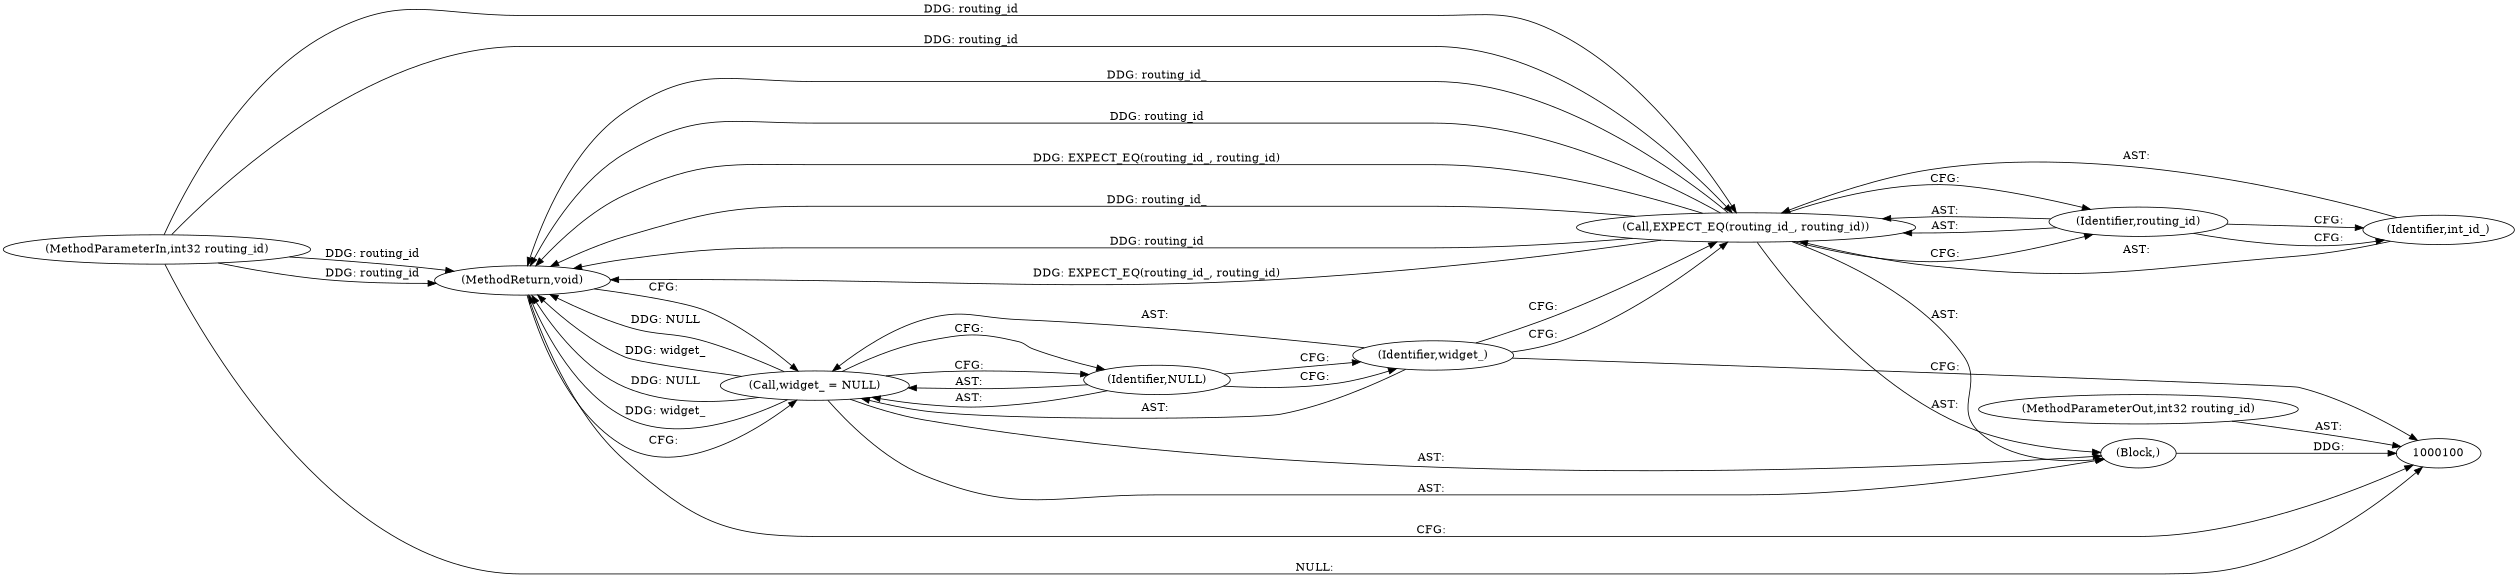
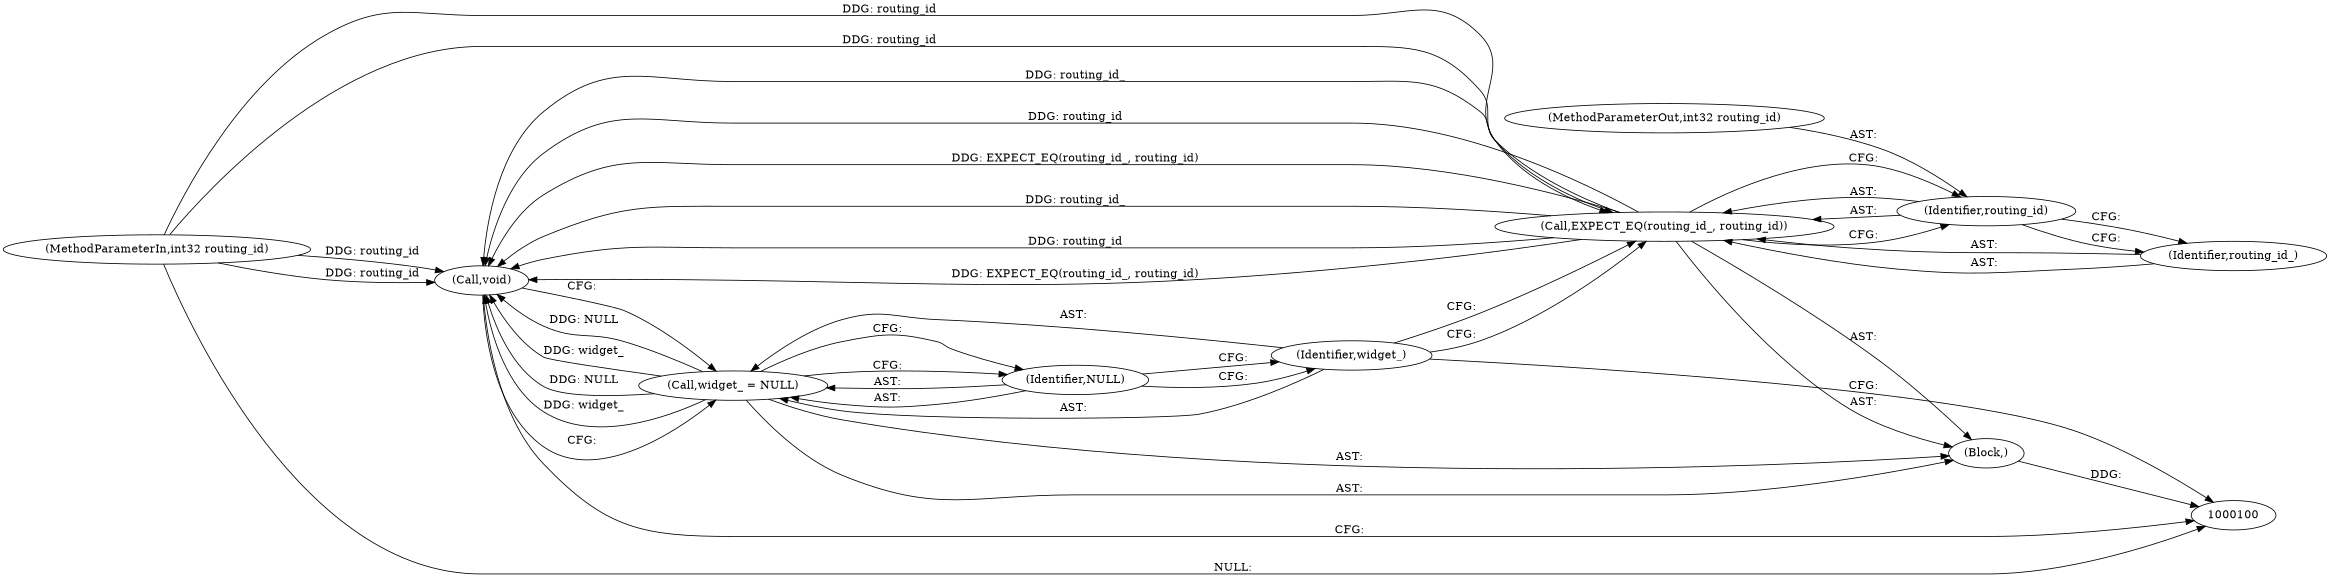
node "(Identifier,int_id_)": label "(Identifier,int_id_)" -> "(Identifier,routing_id_)"
node "(MethodReturn,void)": label "(MethodReturn,void)" -> "(Call,void)"
edge "(MethodParameterOut,int32 routing_id)" -> "1000100": now "(MethodParameterOut,int32 routing_id)" -> "(Identifier,routing_id)"
